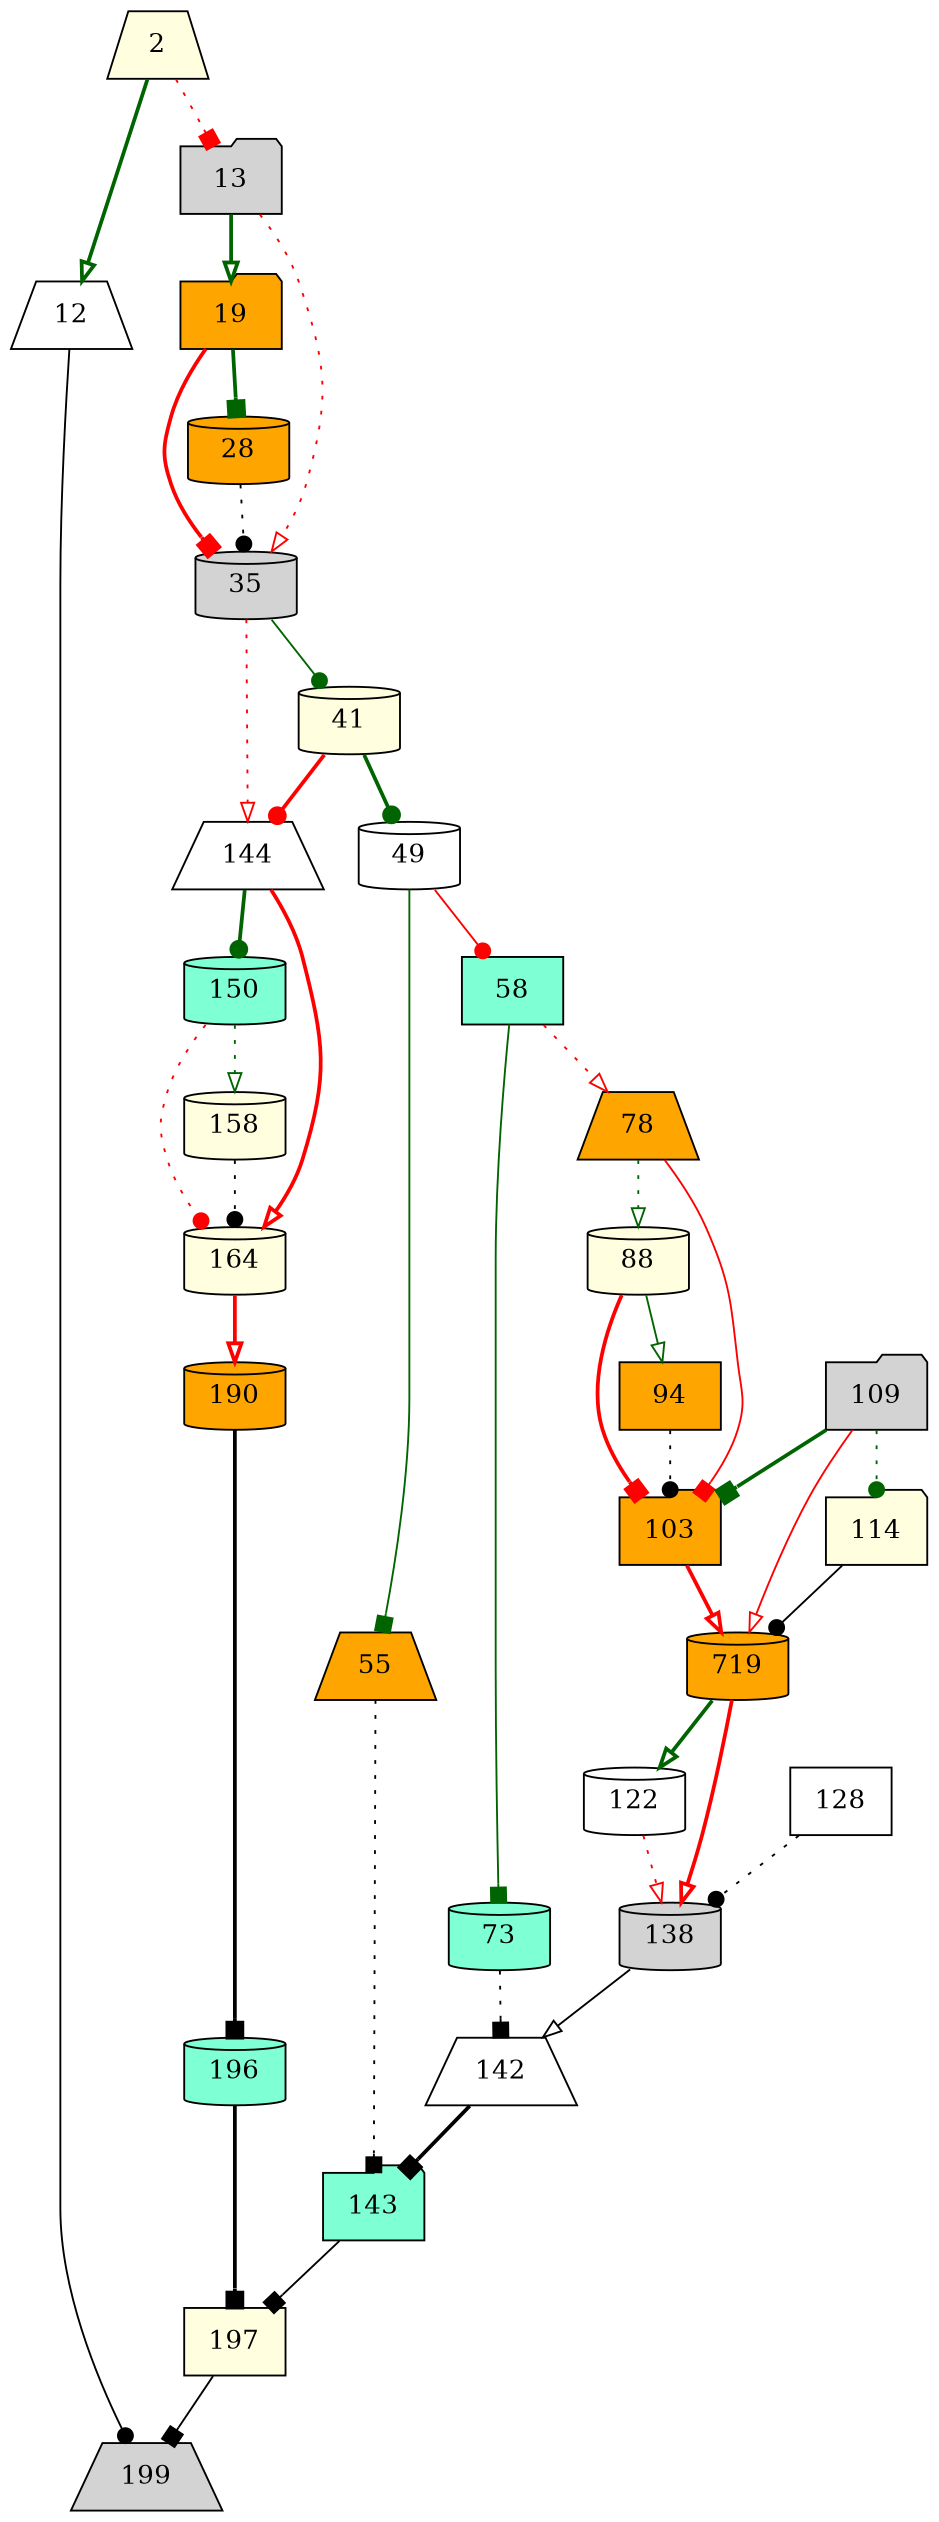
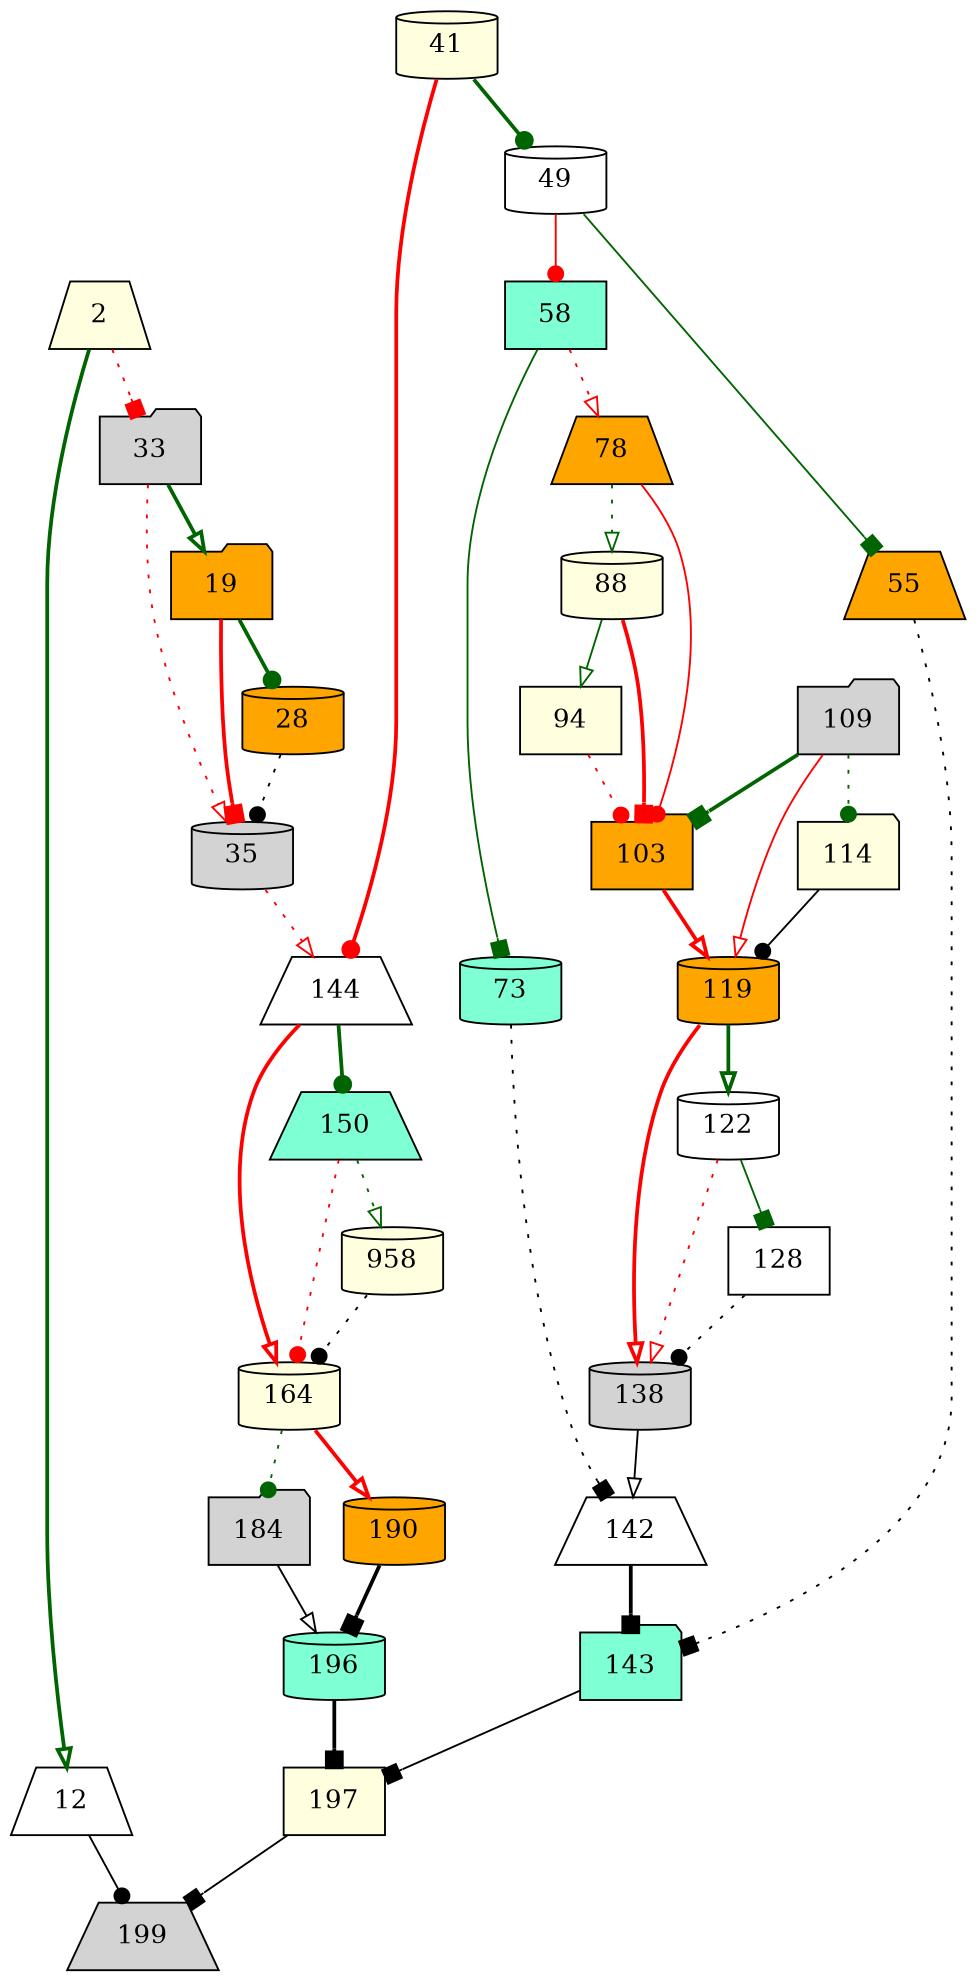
node "13": label "13" -> "33"
edge "19" -> "28": arrowhead box -> dot
edge "35" -> "41": removed
node "150": shape cylinder -> trapezium
node "158": label "158" -> "958"
edge "122" -> "128": added
edge "78" -> "103": arrowhead box -> dot
node "94": fillcolor orange -> lightyellow
edge "94" -> "103": color black -> red
node "184": added
node "719": label "719" -> "119"
